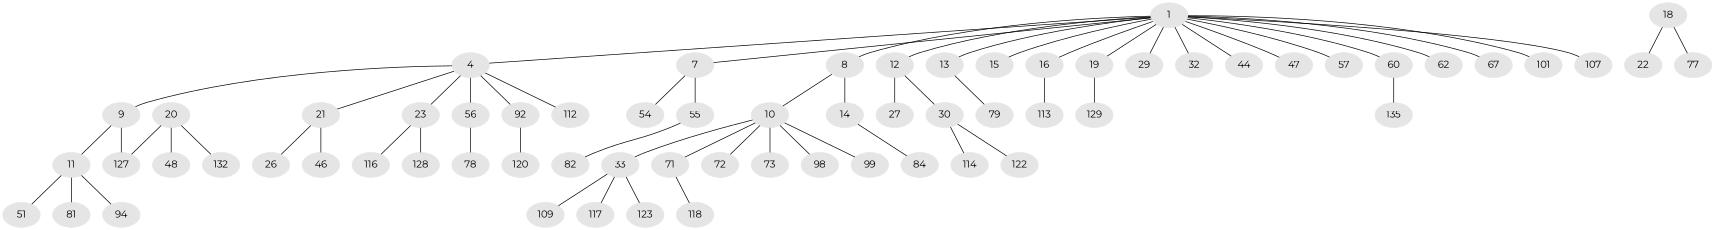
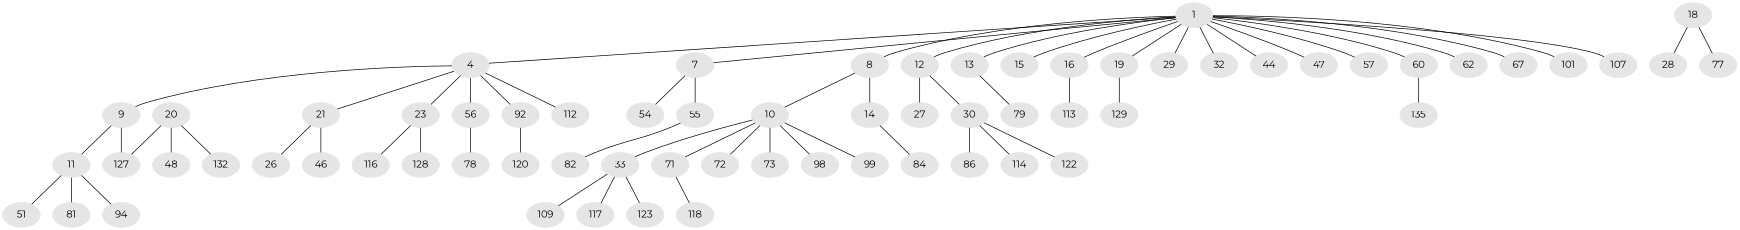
node "22": label "22" -> "28"
node "86": added
